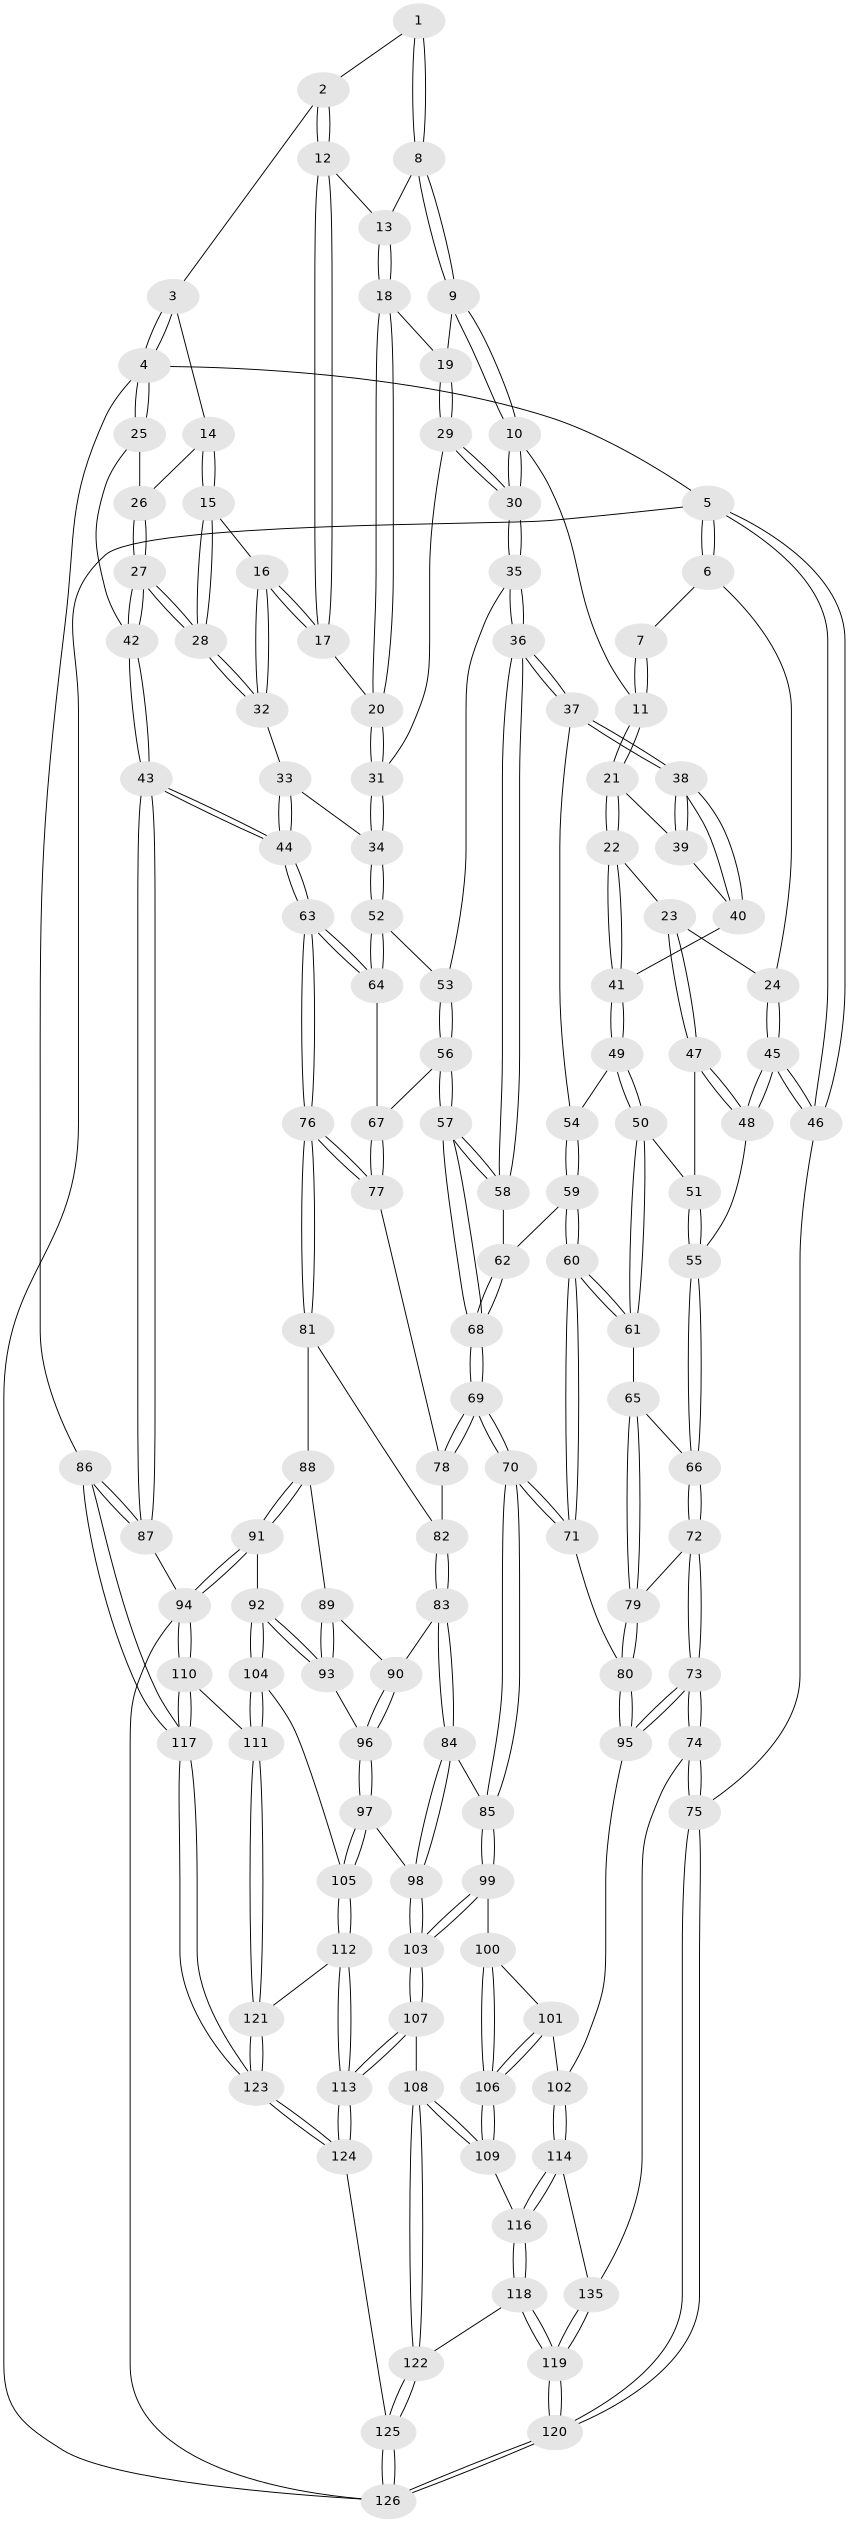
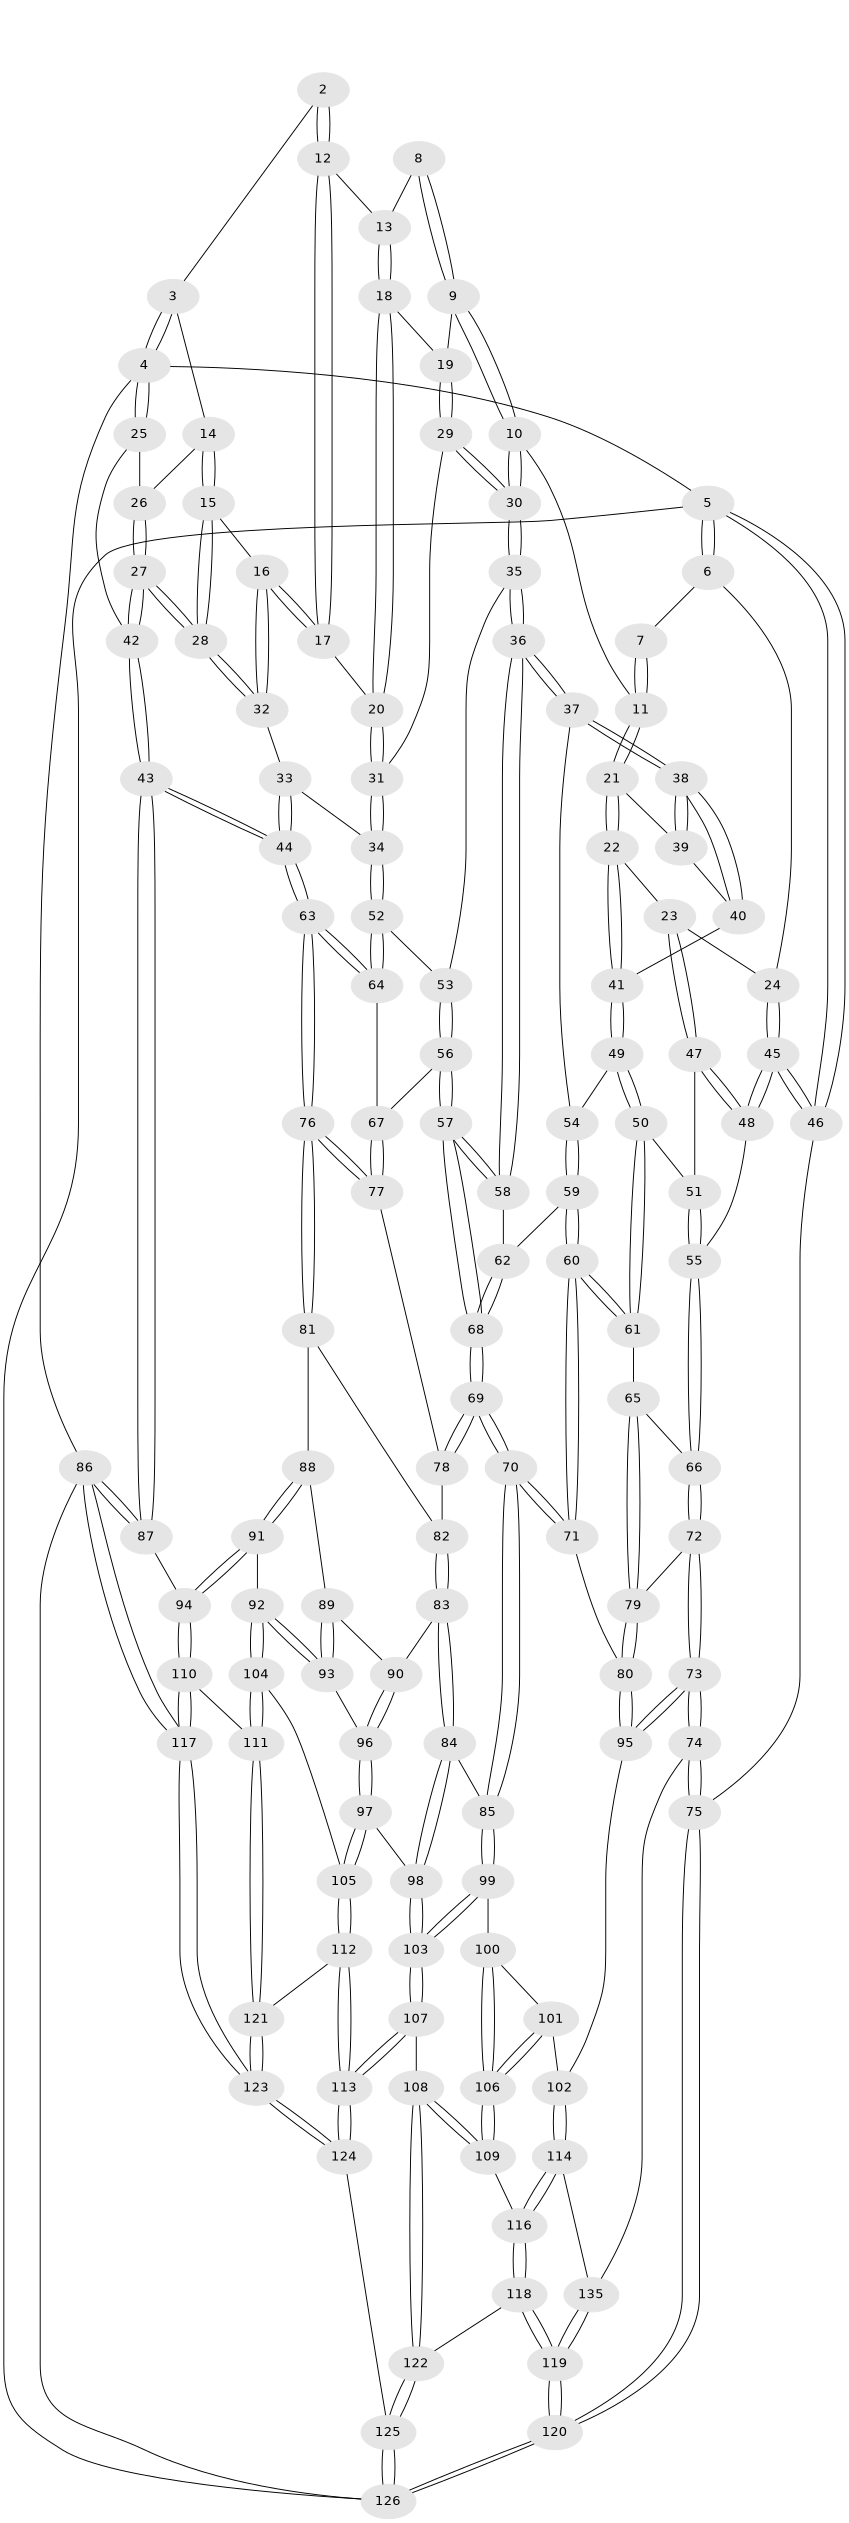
node "1": removed
edge "94" -- "126": now "86" -- "126"
